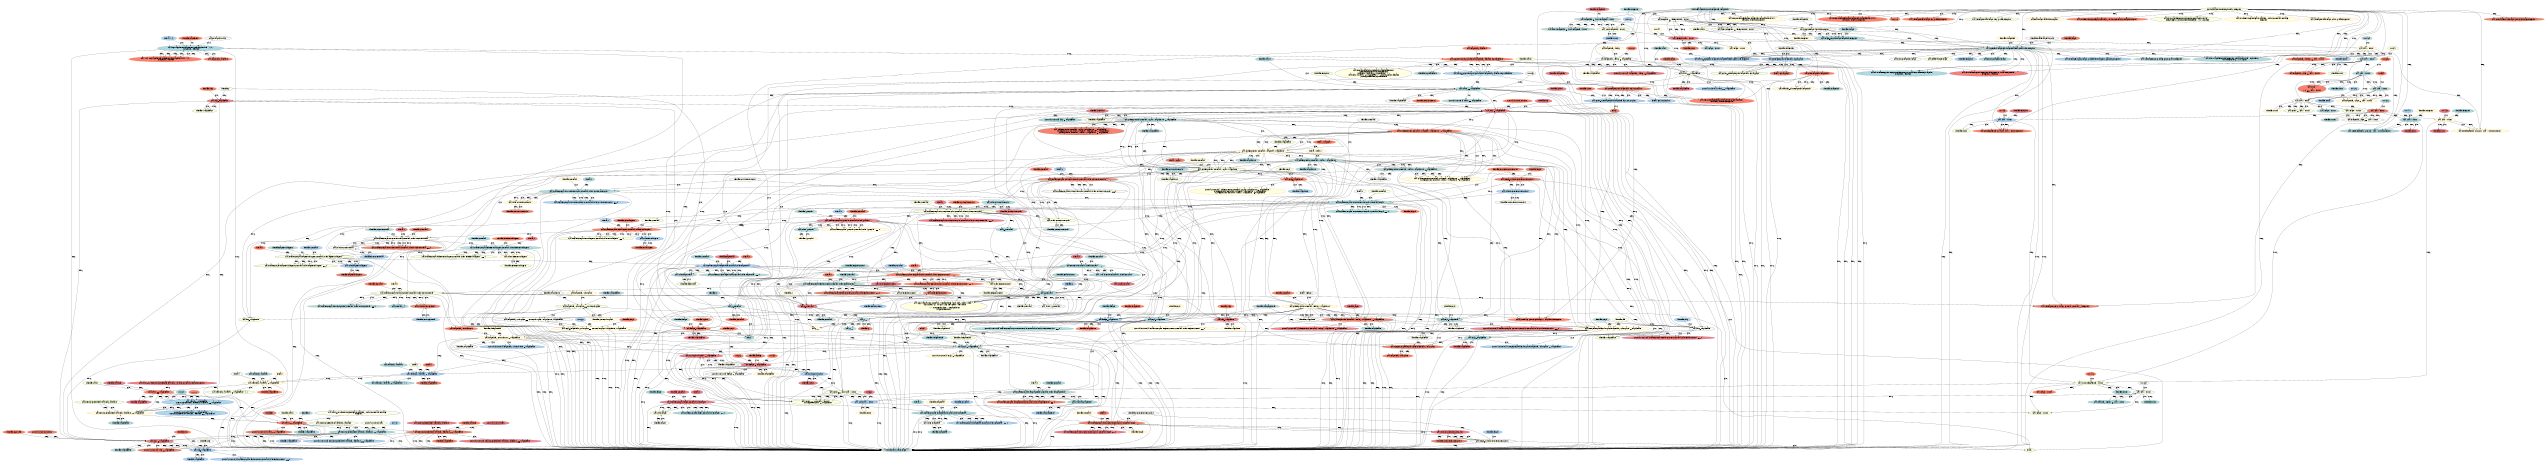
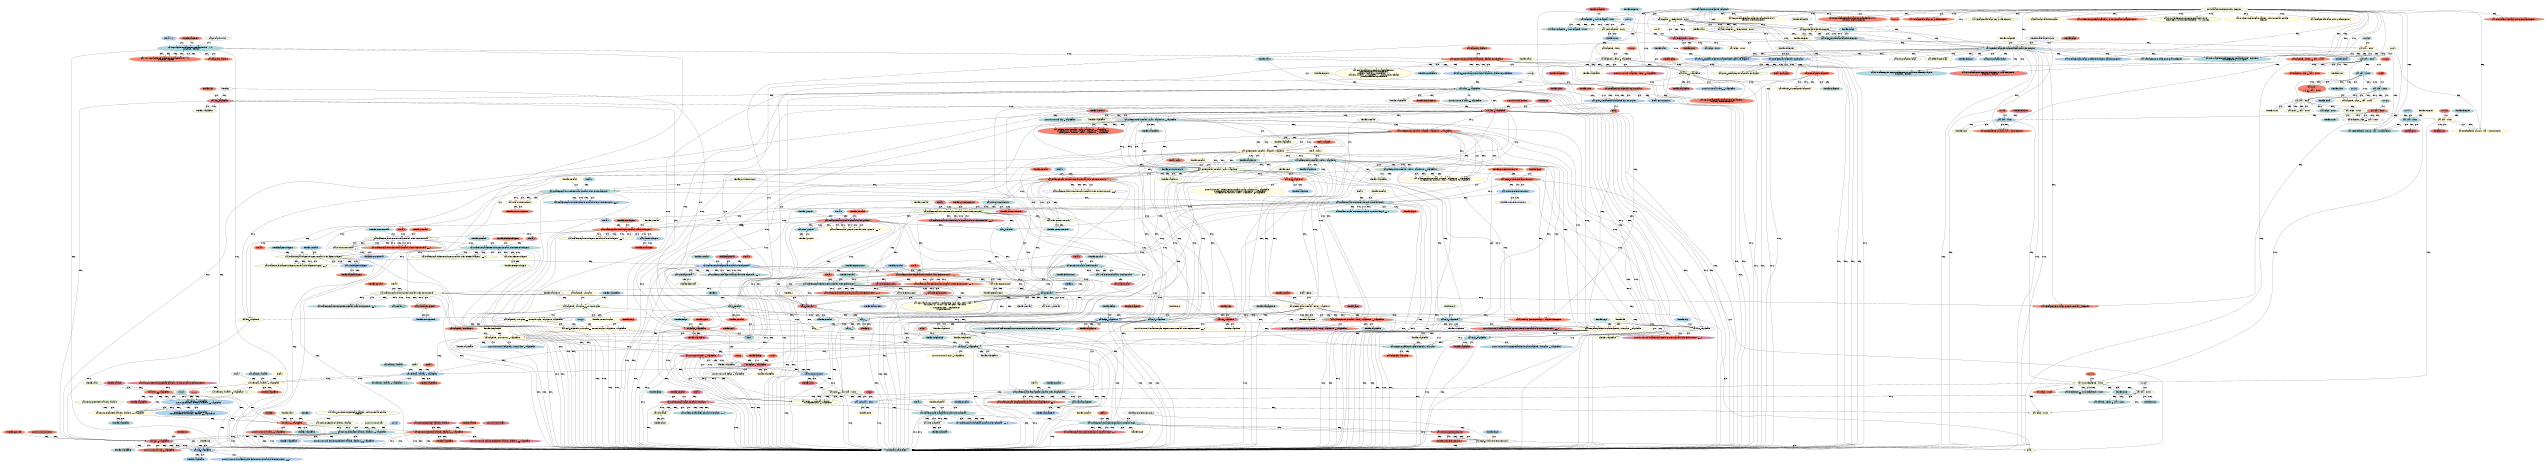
node "(Call,AcquireImage(dup_info,exception))": label "(Call,AcquireImage(dup_info,exception))" -> "(Call,AcquireImage(image_info,exception))"
edge "(Call,memset(command,0,sizeof(command)))" -> "(Call,sizeof(command))": now "(Call,(void) memset(command,0,sizeof(command)))" -> "(Call,sizeof(command))"
node "(Call,IssRGBCompatibleColorspace(image_info->colorspace))": fillcolor salmon -> lightblue
node "(Call,delegate_info == (const DelegateInfo *) NULL)": added
node "(Call,LocaleNCompare(DocumentProcessColors,command,length))": fillcolor salmon -> lightblue
